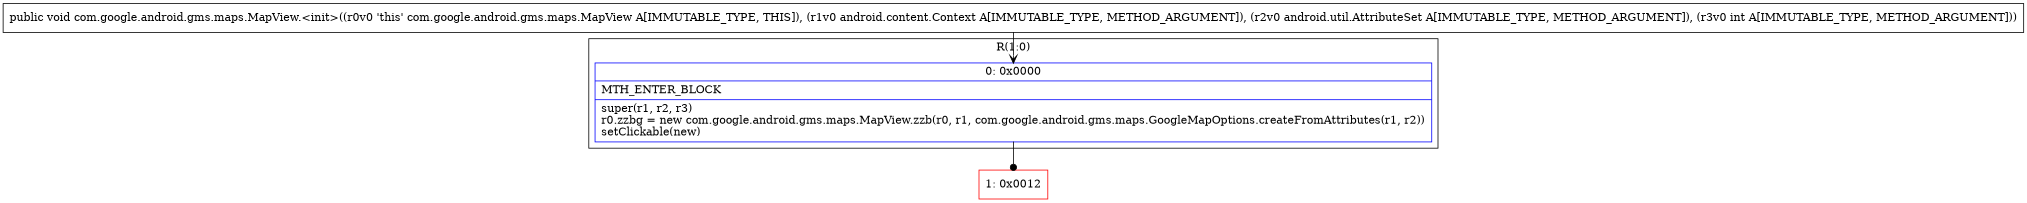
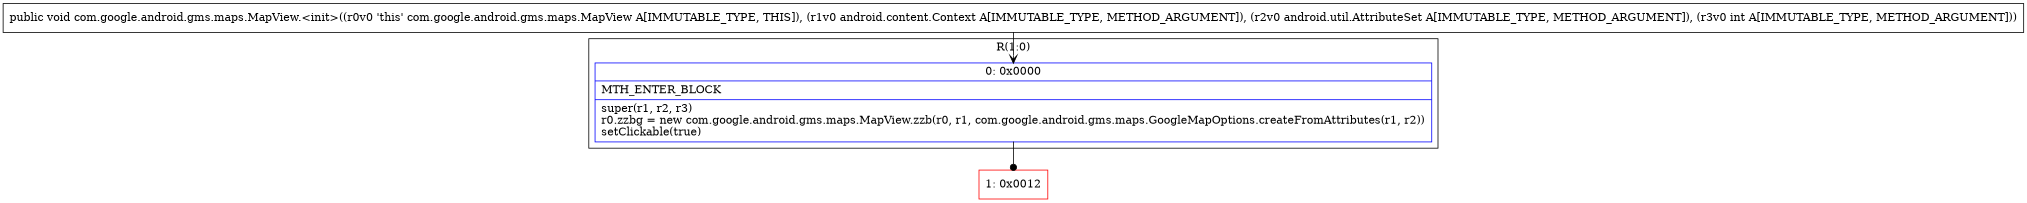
node "0: 0x0000": text "setClickable(new)" -> "setClickable(true)"
